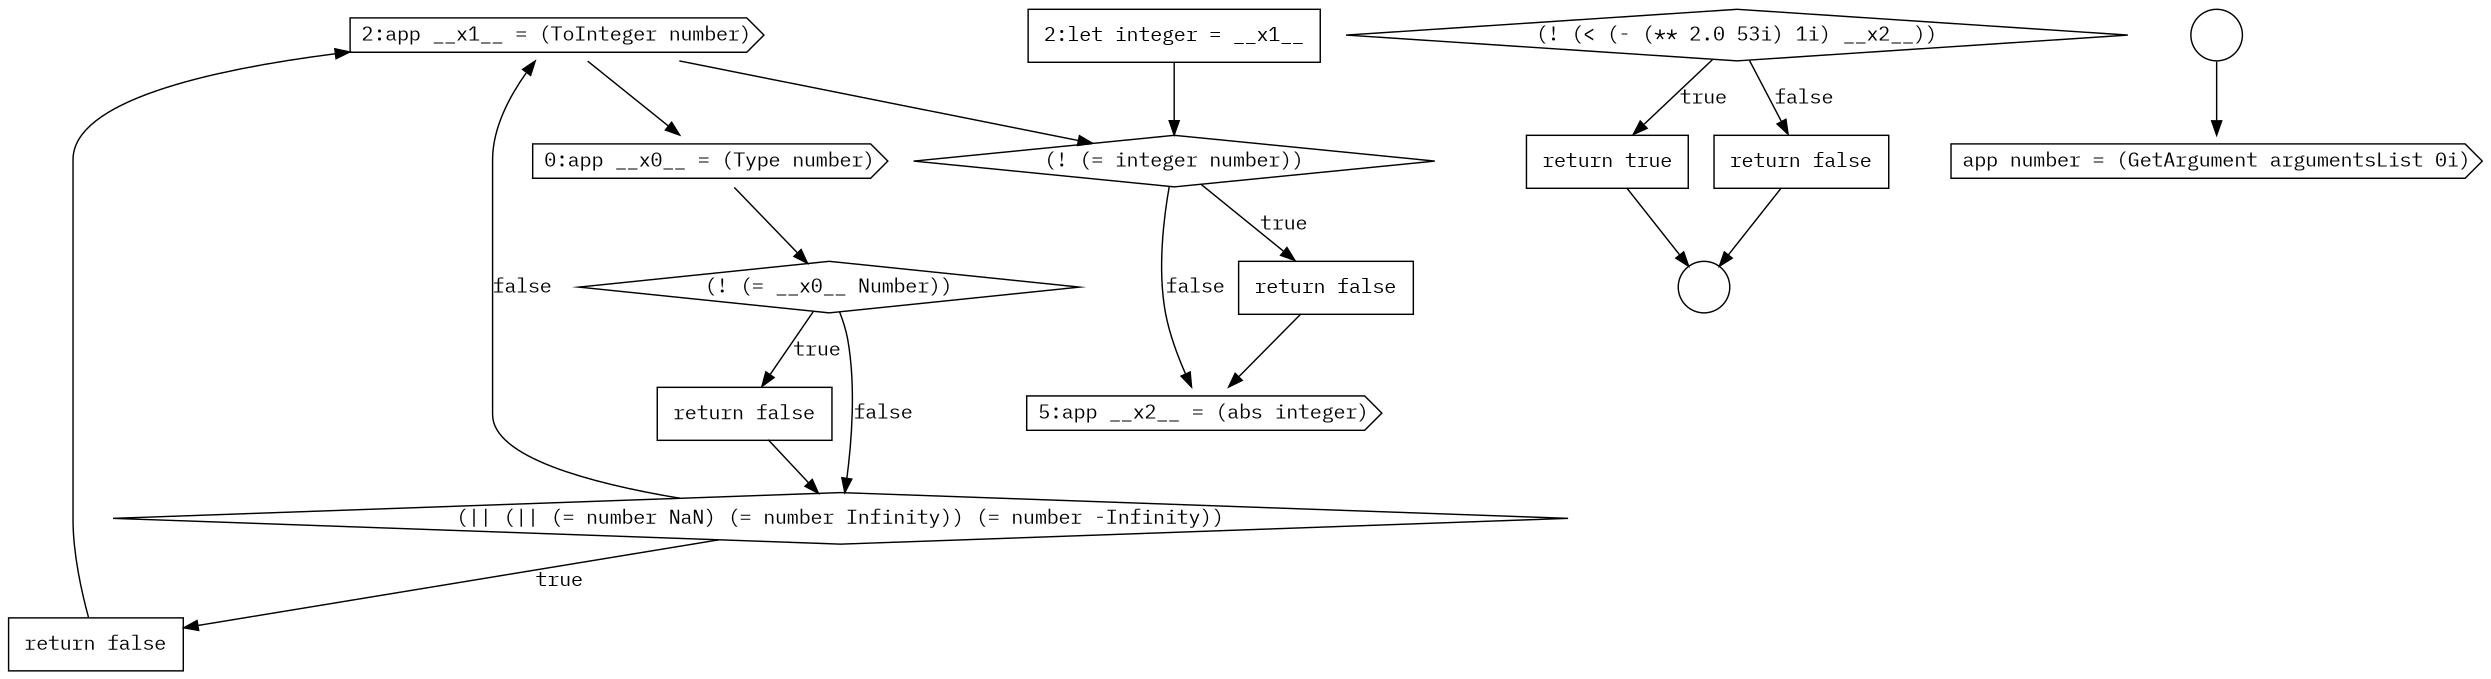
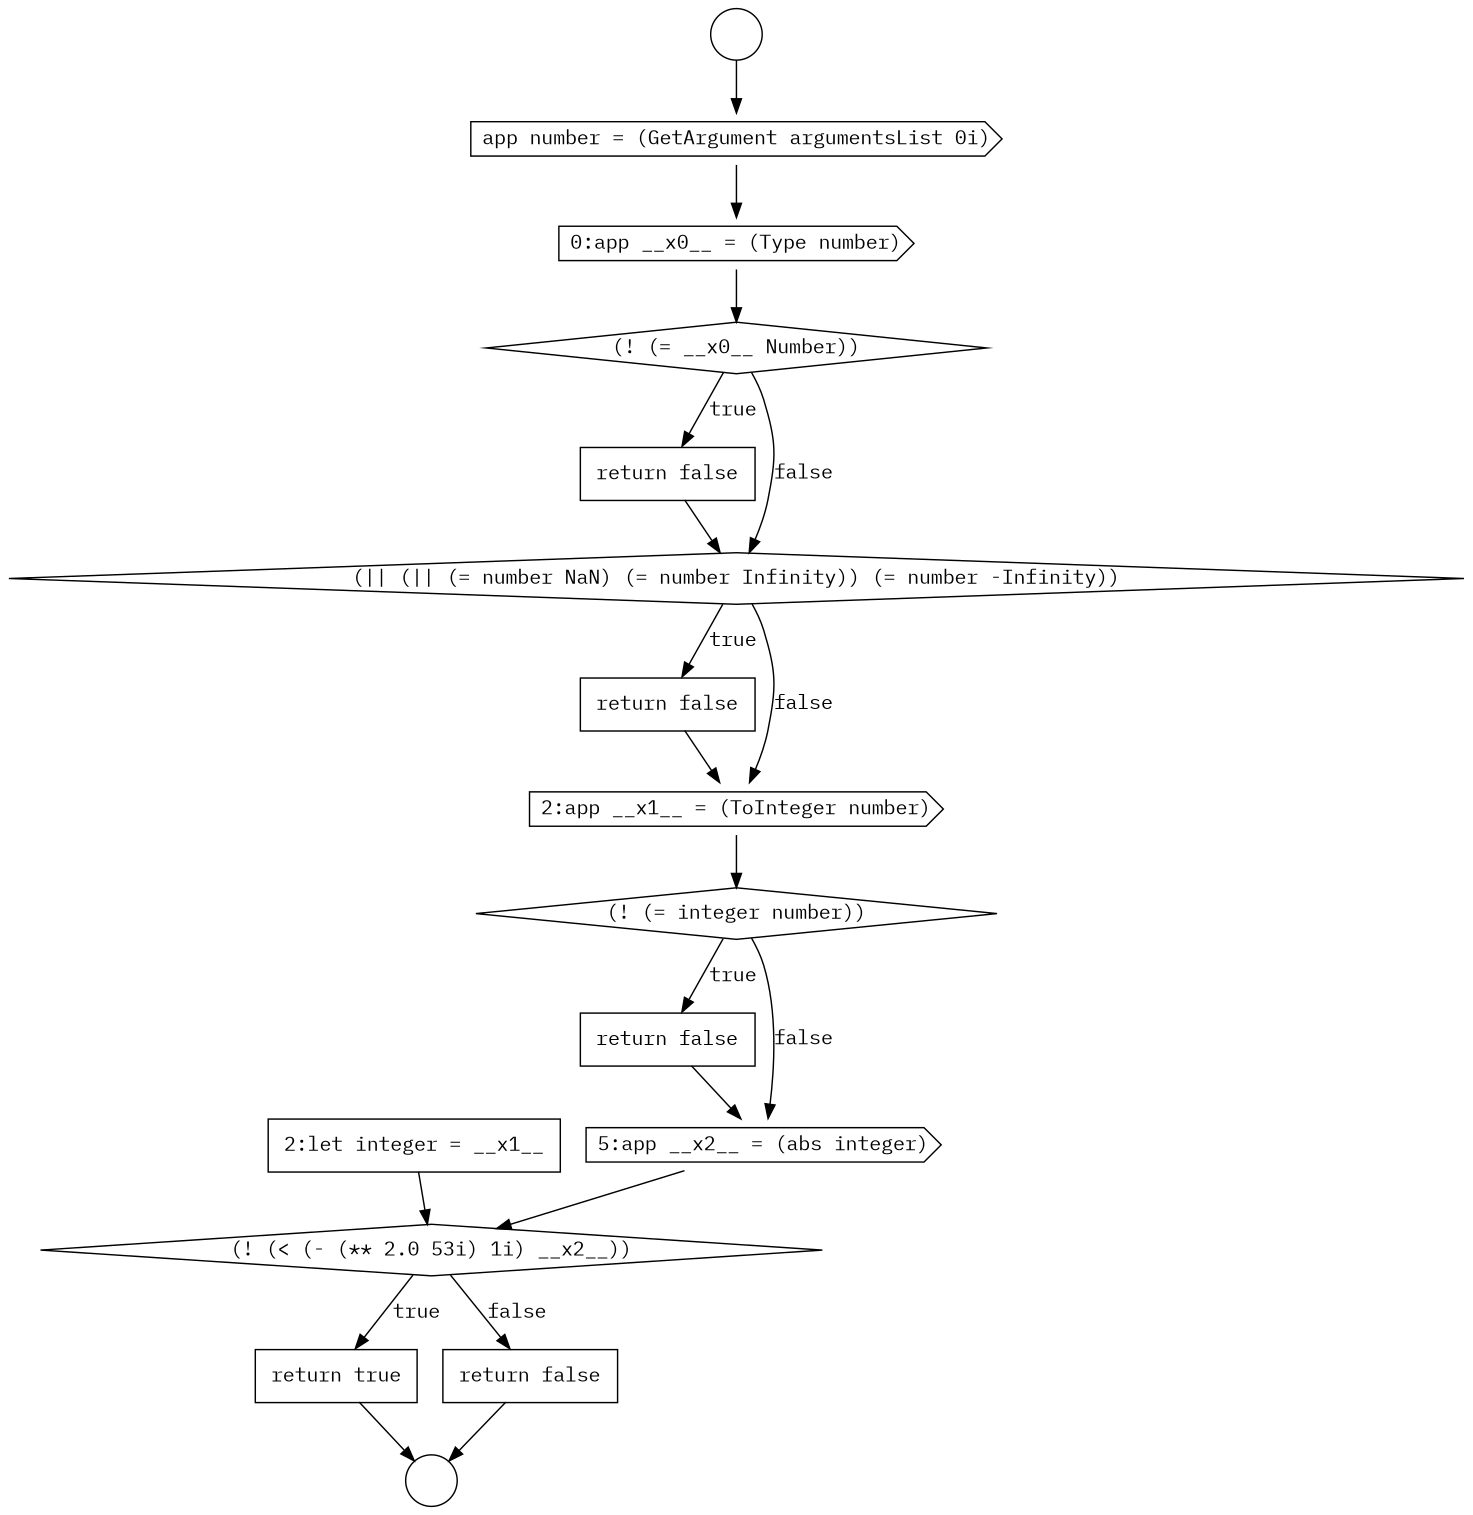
edge "2:let integer = __x1__" -> "(! (= integer number))": now "2:let integer = __x1__" -> "(! (< (- (** 2.0 53i) 1i) __x2__))"
edge "2:app __x1__ = (ToInteger number)" -> "0:app __x0__ = (Type number)": now "app number = (GetArgument argumentsList 0i)" -> "0:app __x0__ = (Type number)"
edge "5:app __x2__ = (abs integer)" -> "(! (< (- (** 2.0 53i) 1i) __x2__))": added
